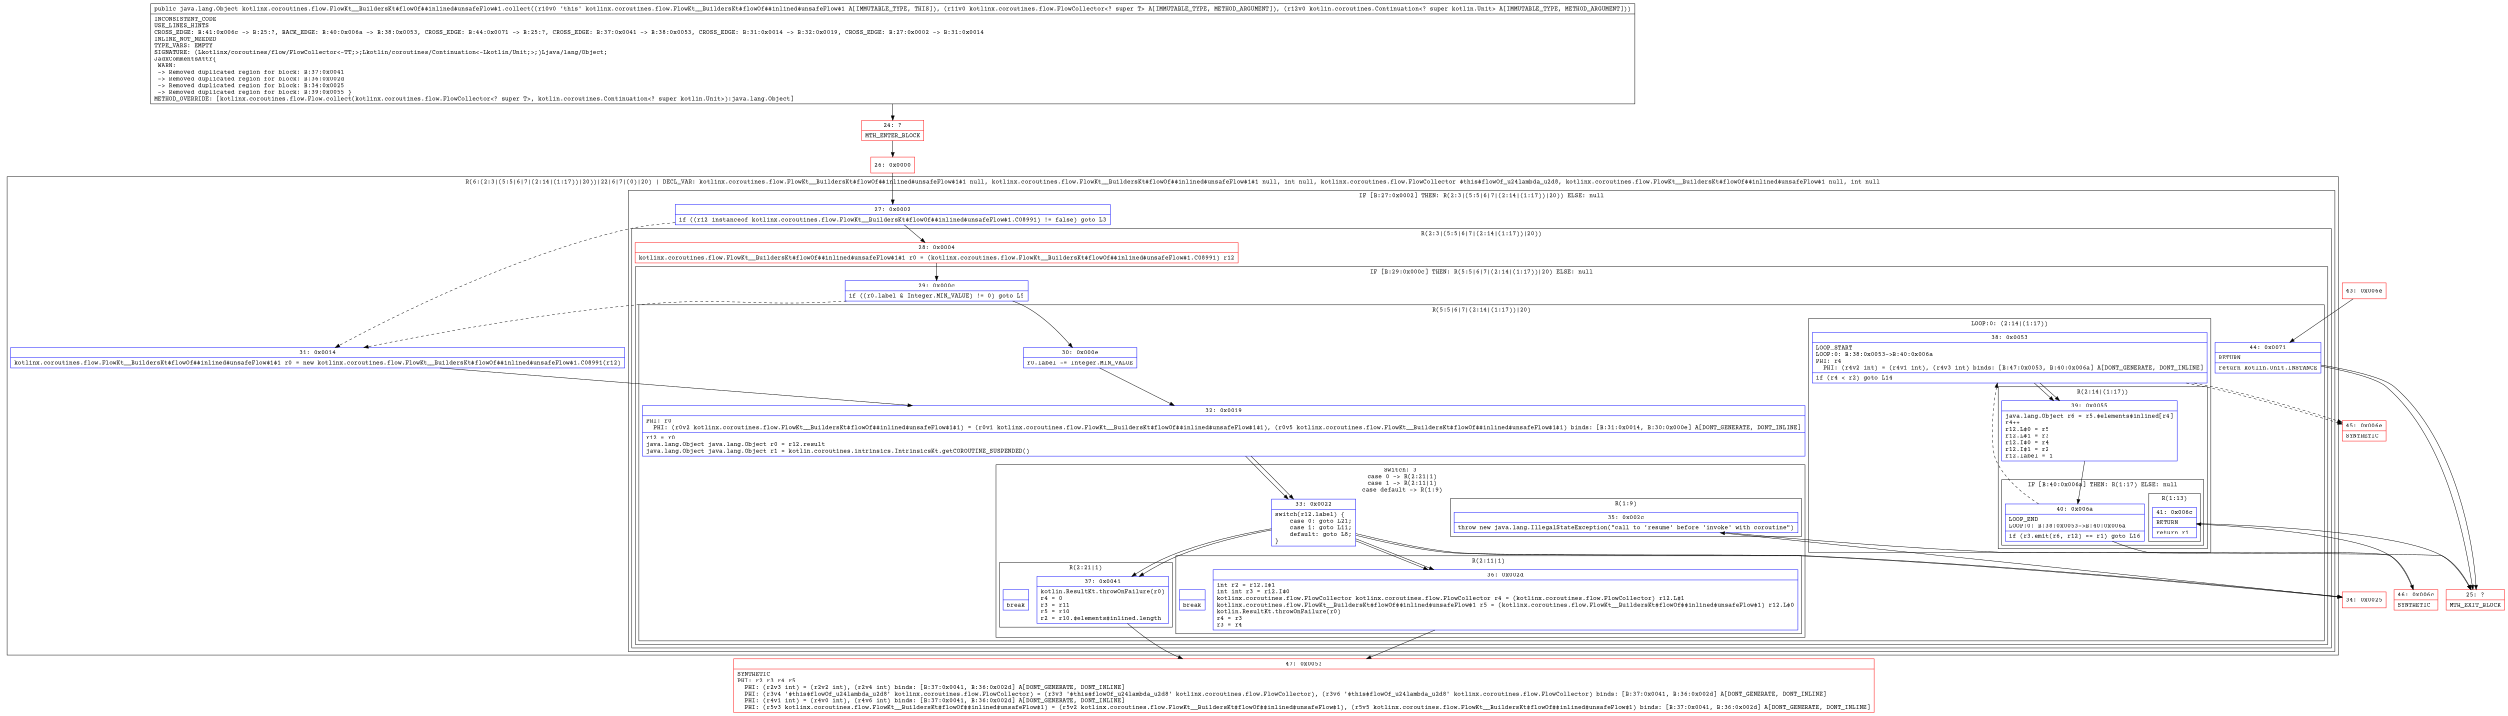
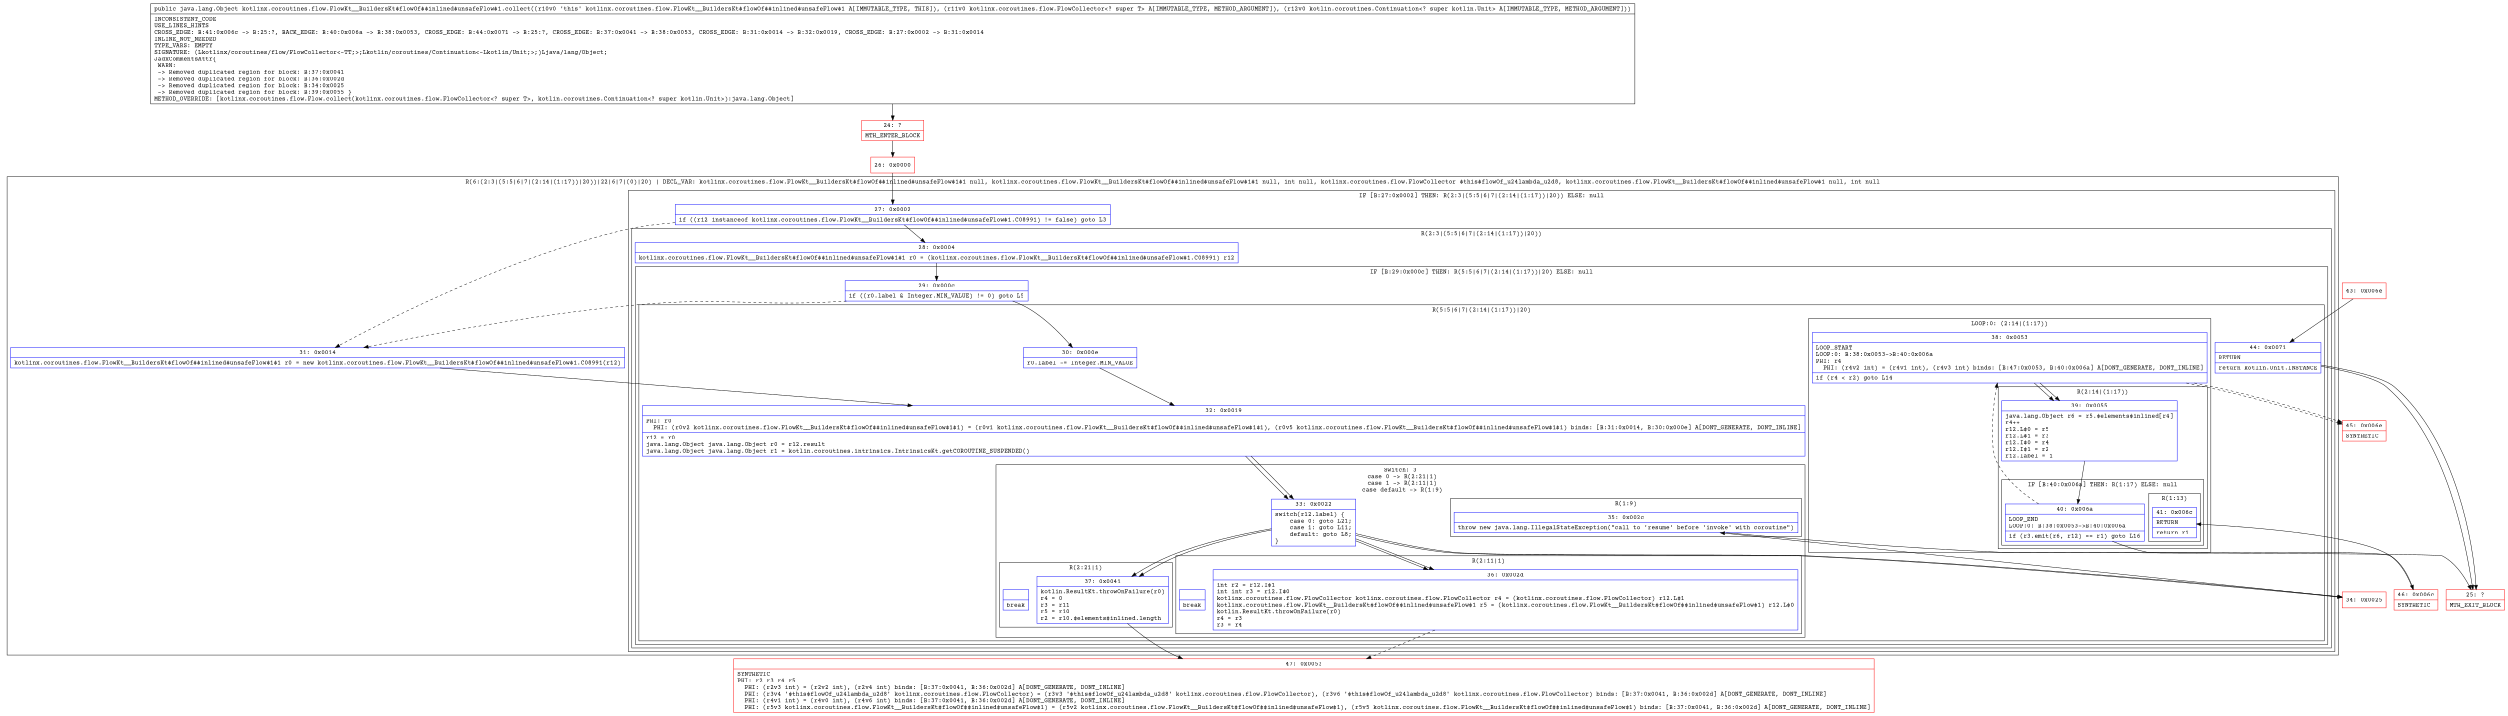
node "28: 0x0004": color red -> blue
edge "41: 0x006c" -> "25: ?": removed
edge "36: 0x002d" -> "47: 0x0053": style solid -> dashed
